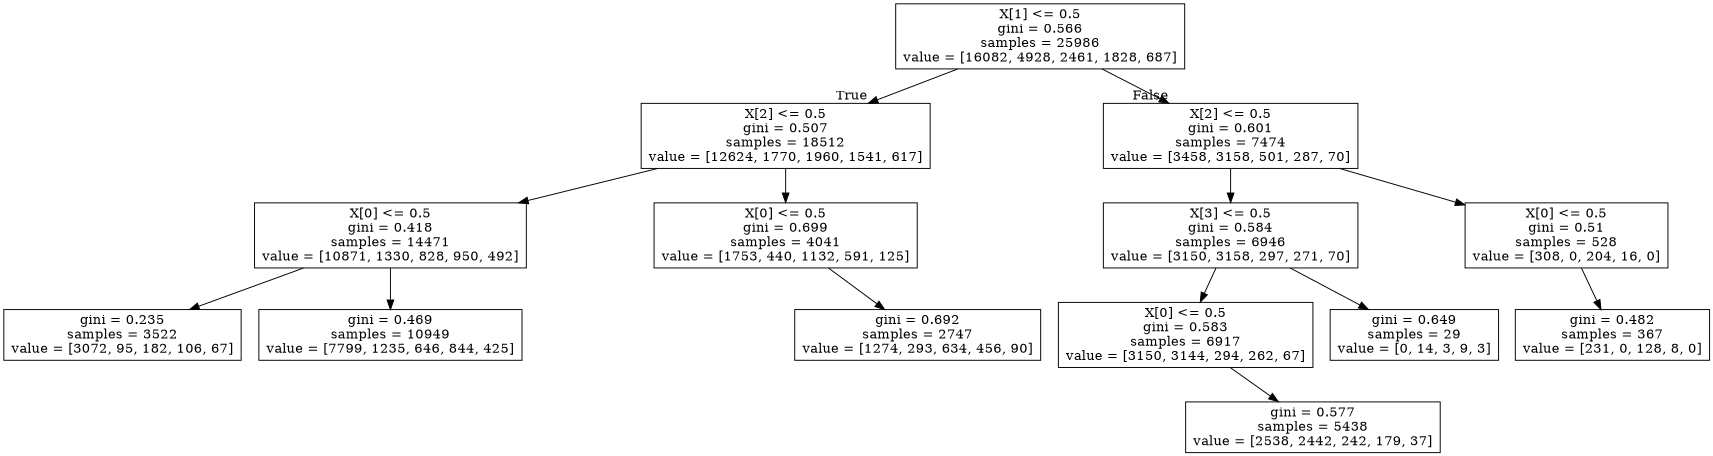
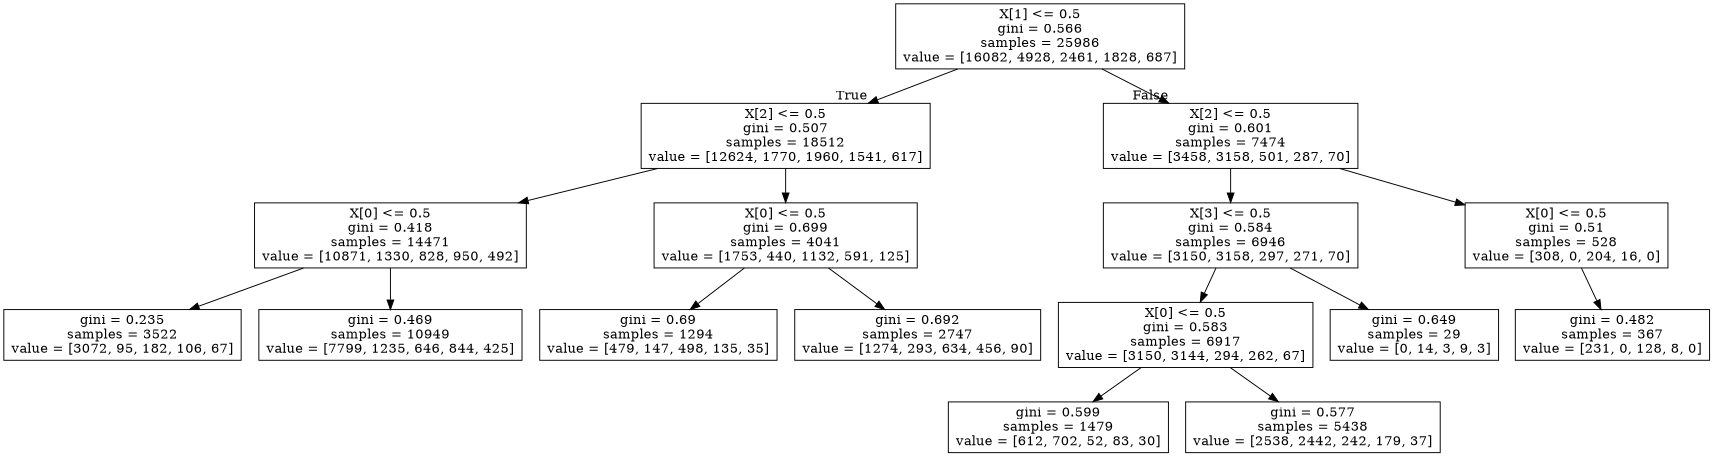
node "gini = 0.69 samples = 1294 value = [479, 147, 498, 135, 35]": added
node "gini = 0.599 samples = 1479 value = [612, 702, 52, 83, 30]": added
